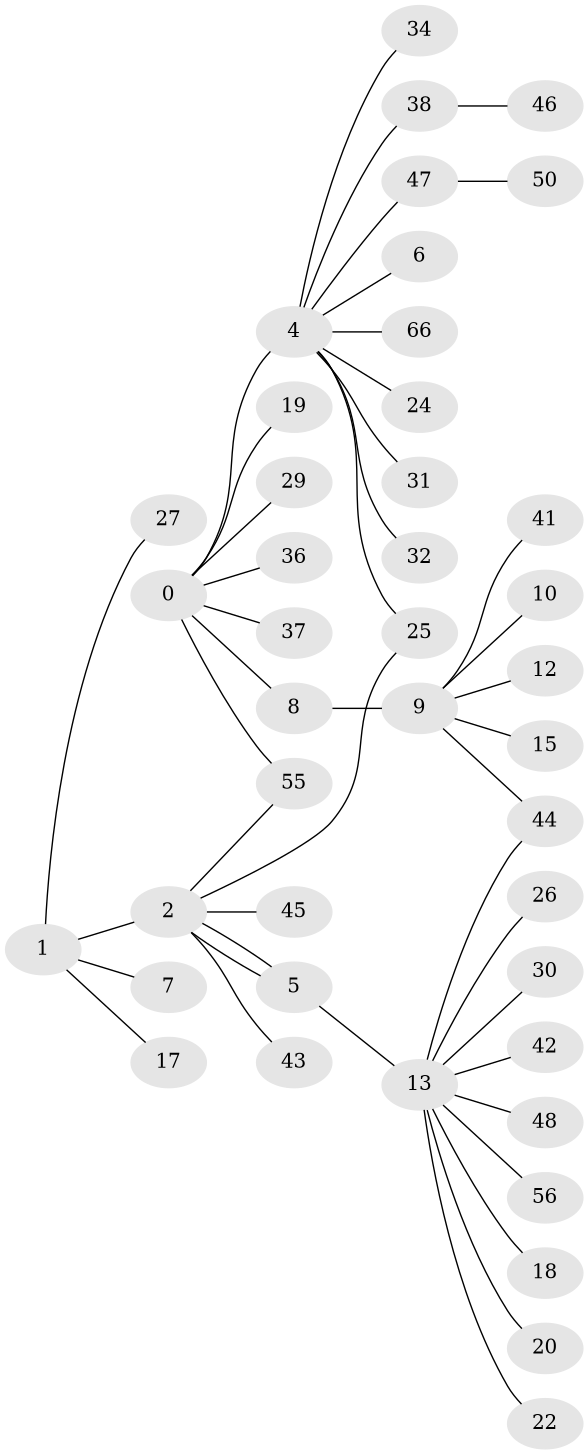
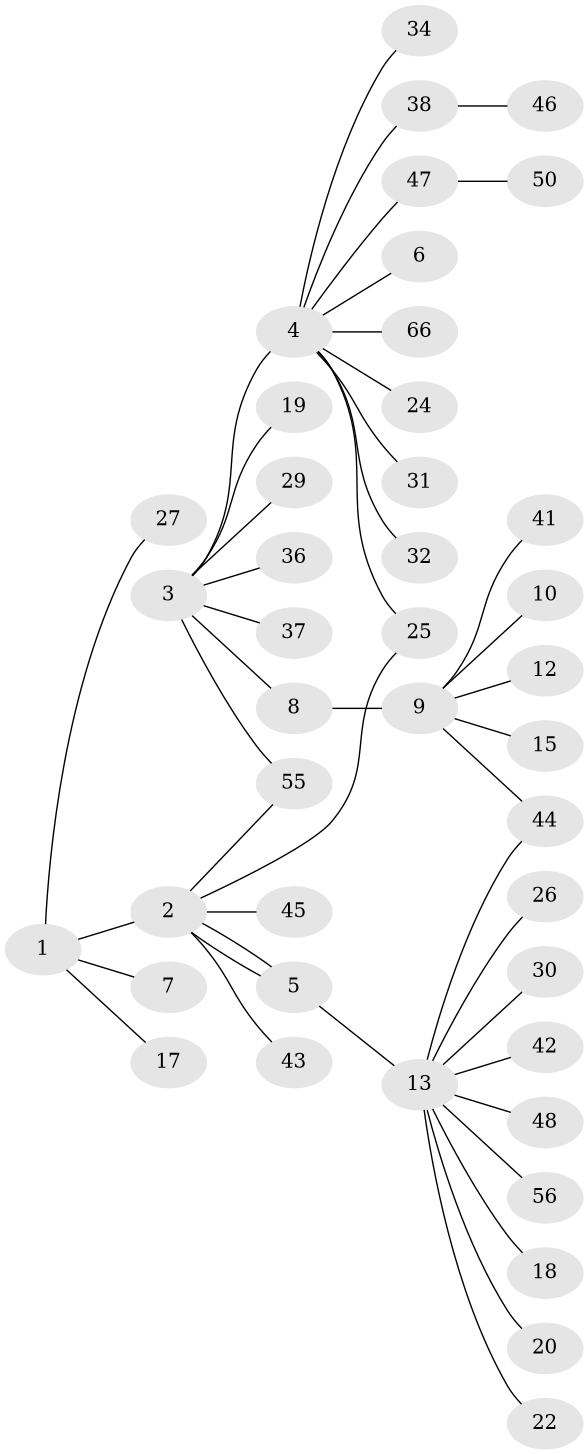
node "0": label "0" -> "3"
